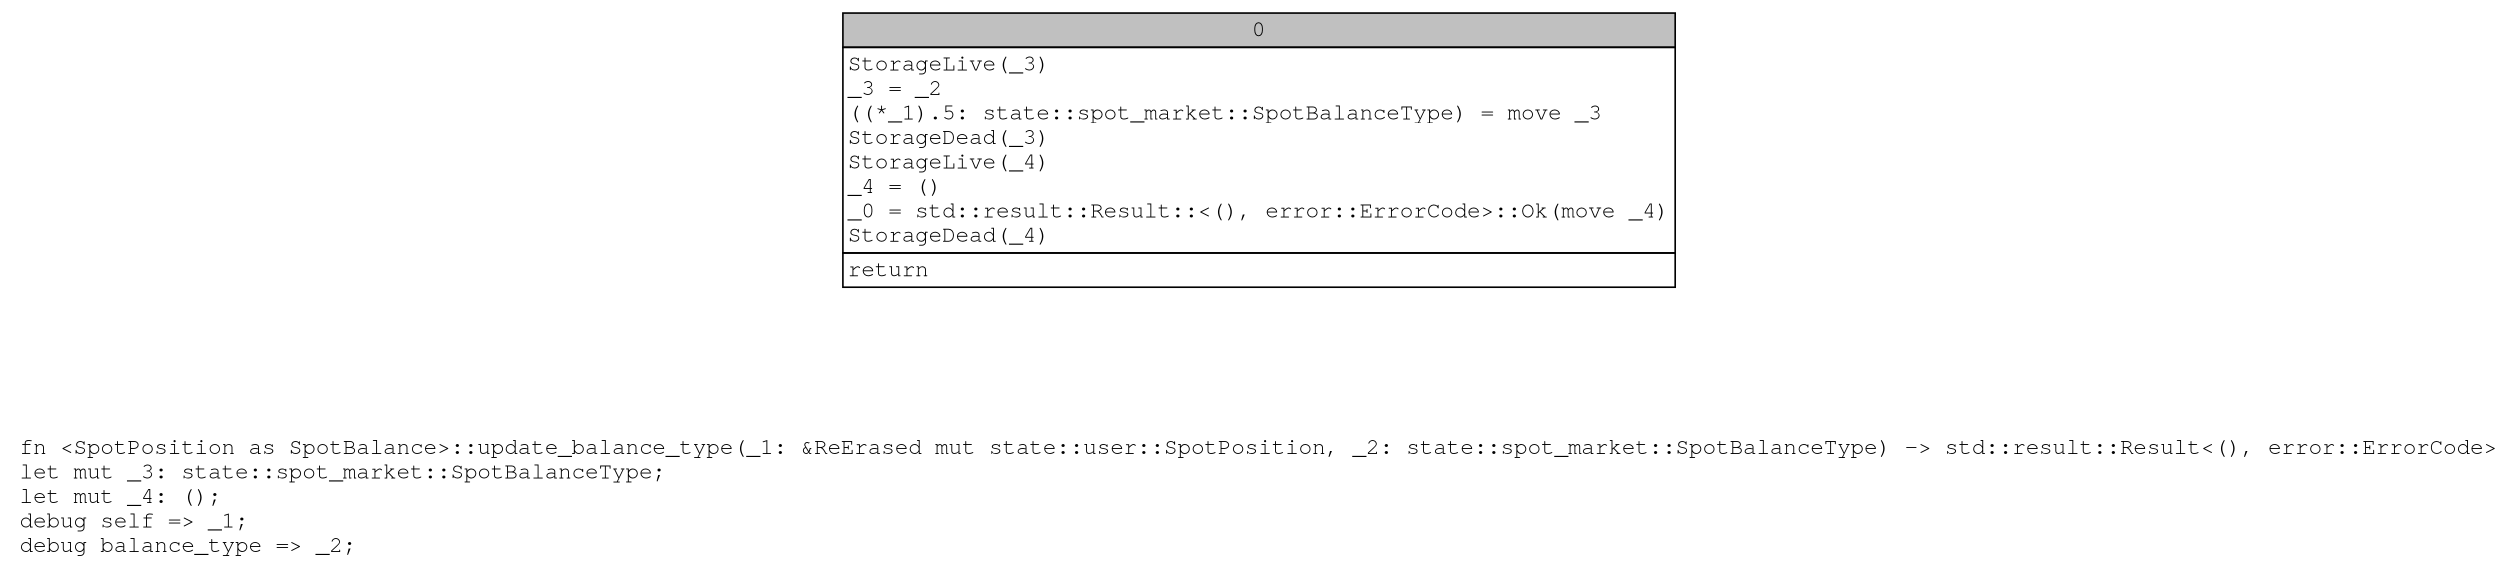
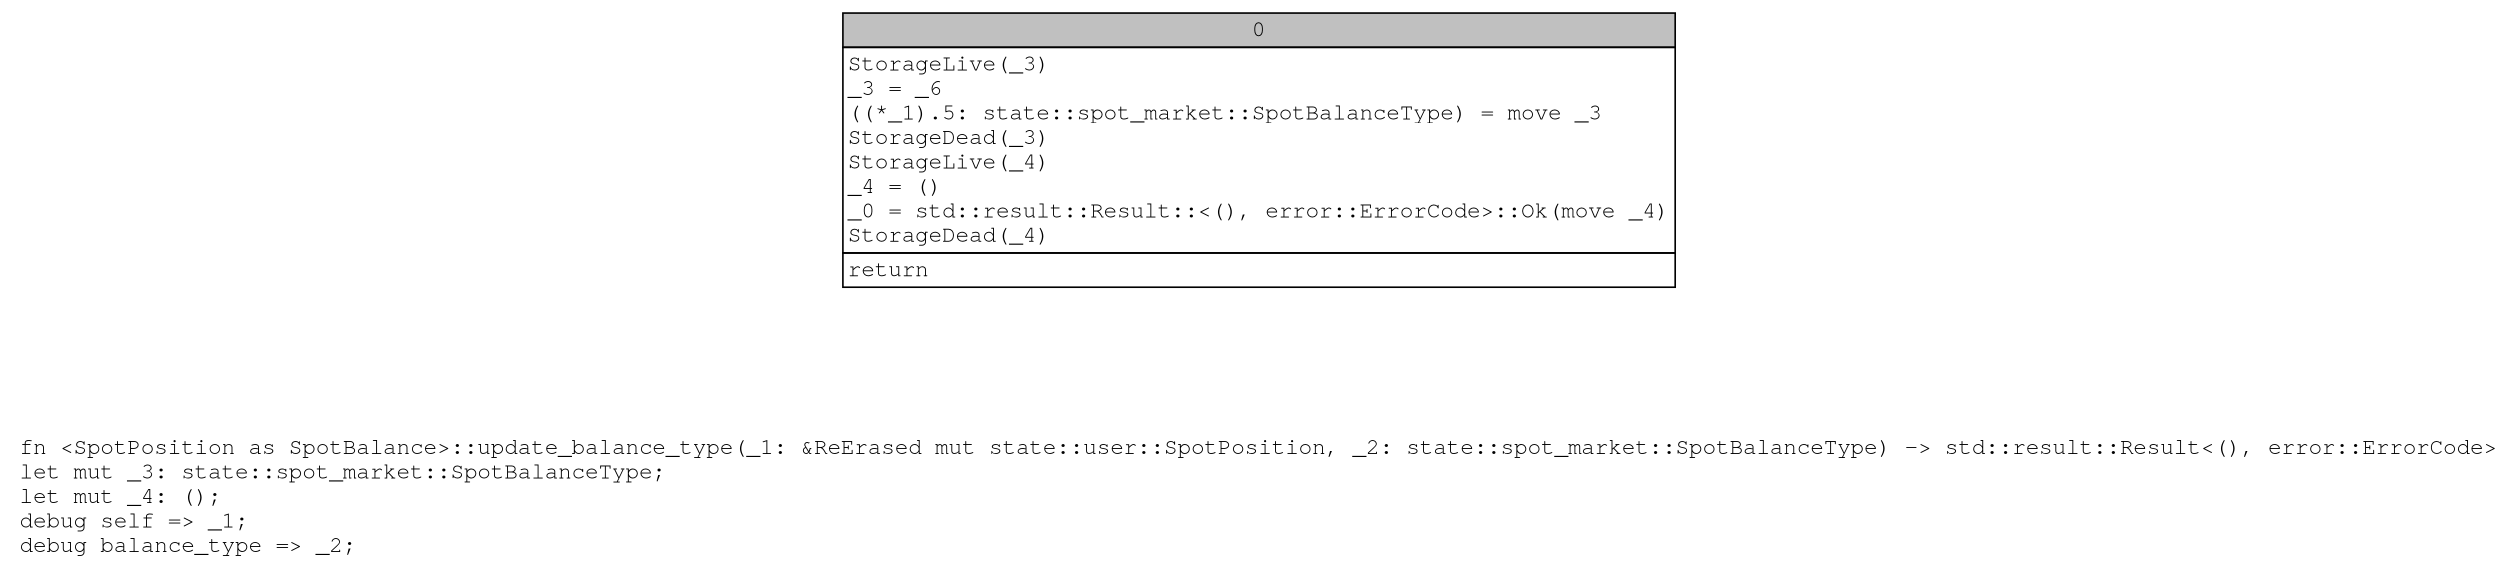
node "0": text "_3 = _2" -> "_3 = _6"
